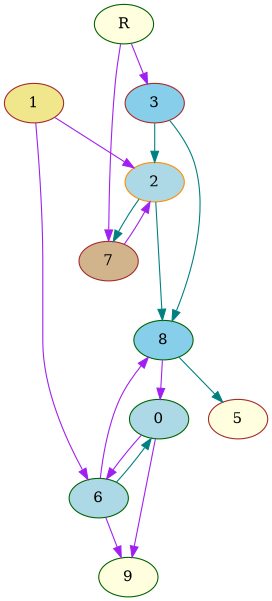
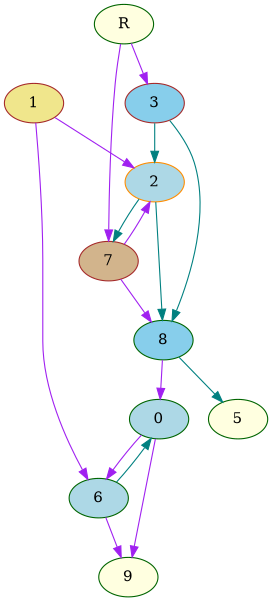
edge "6" -> "8": now "7" -> "8"
node "5": color brown -> darkgreen
